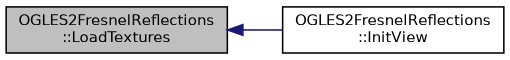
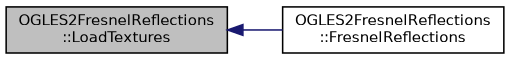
node "OGLES2FresnelReflections ::InitView": label "OGLES2FresnelReflections ::InitView" -> "OGLES2FresnelReflections ::FresnelReflections"
